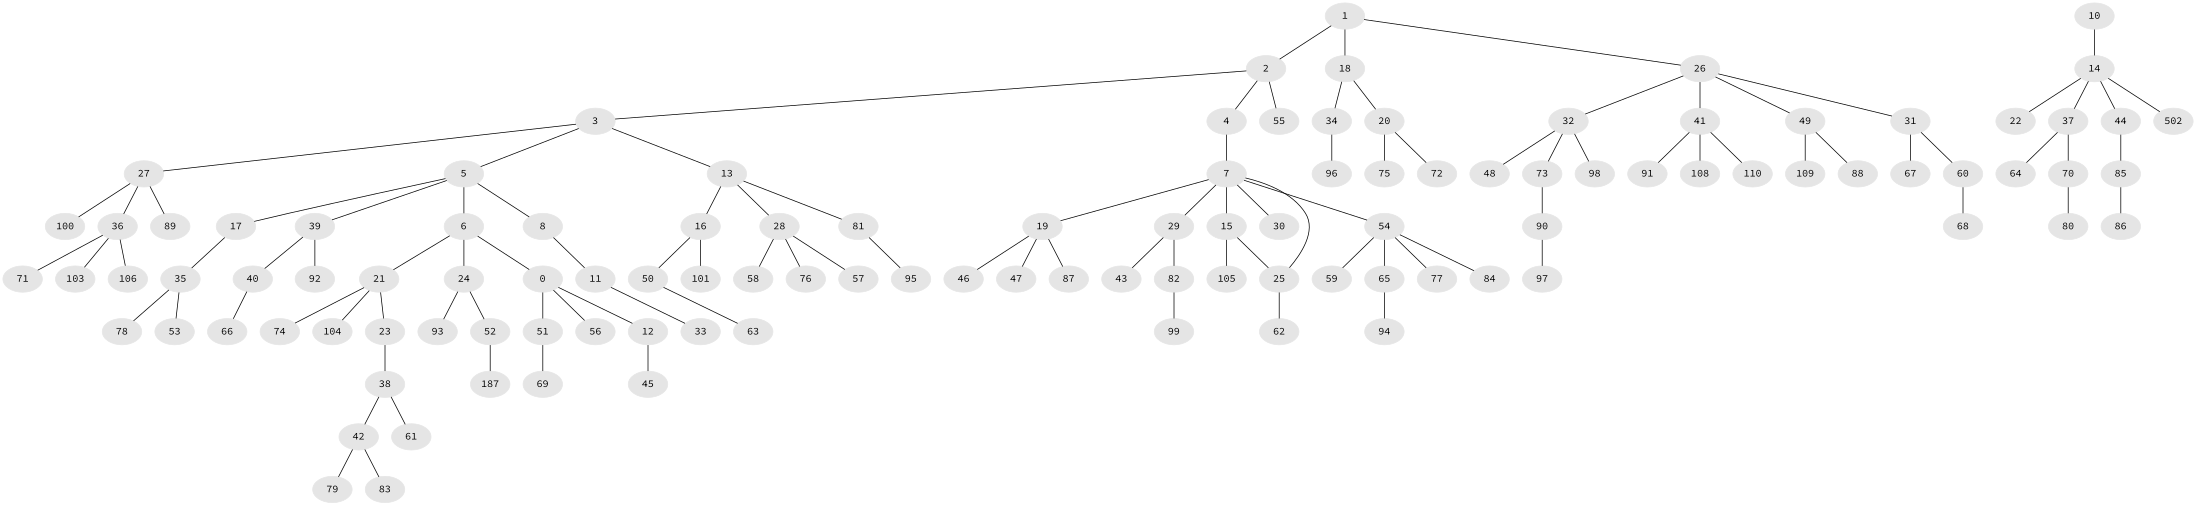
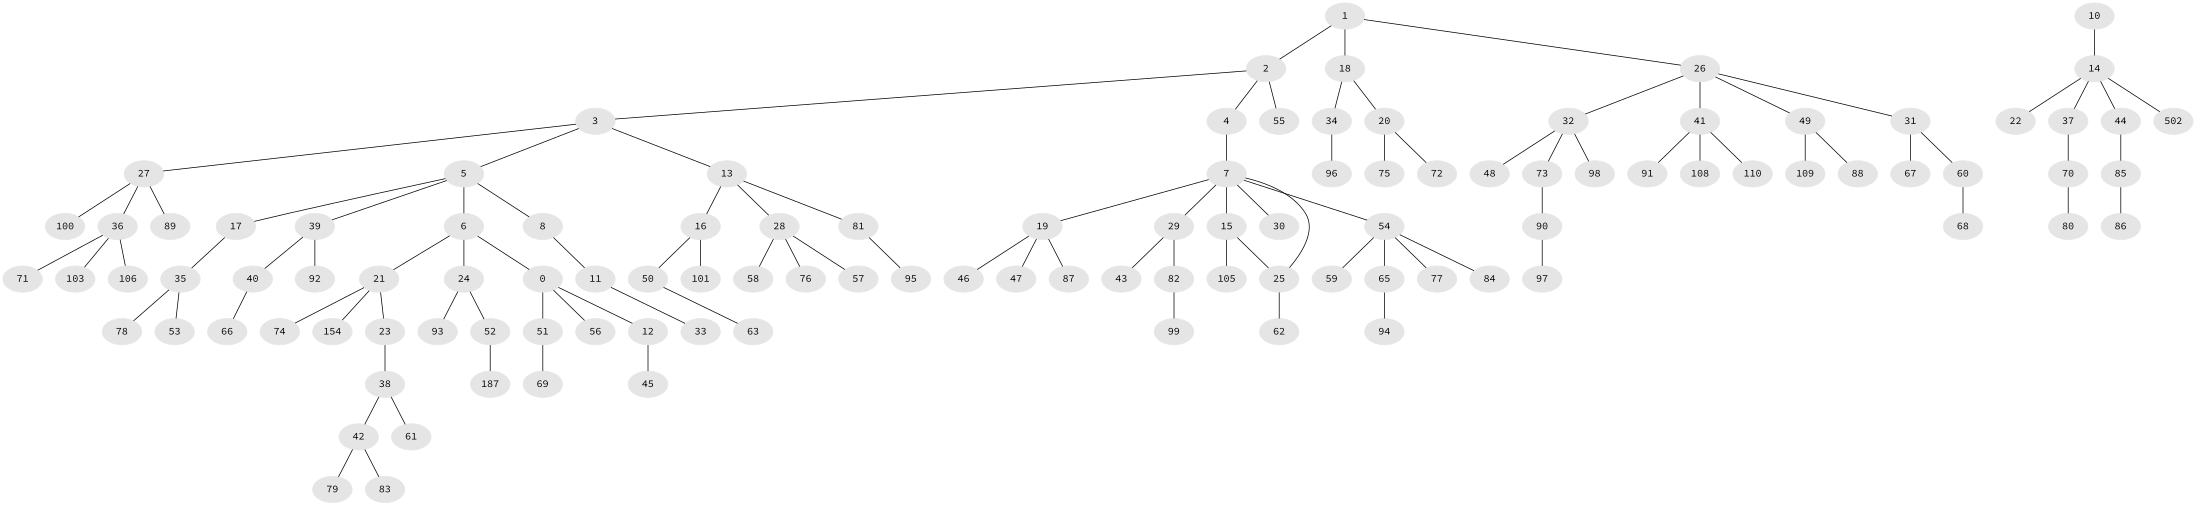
node "64": removed
node "104": label "104" -> "154"
